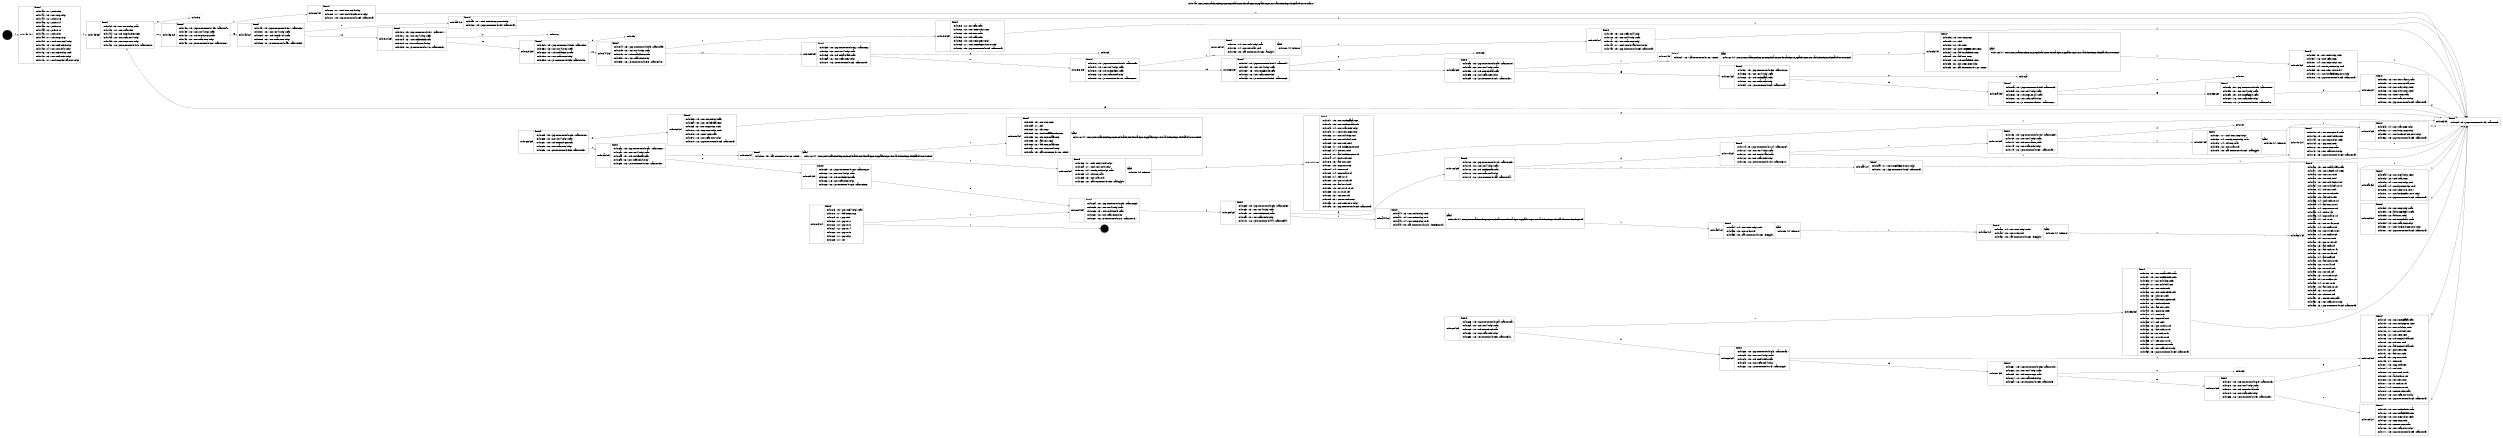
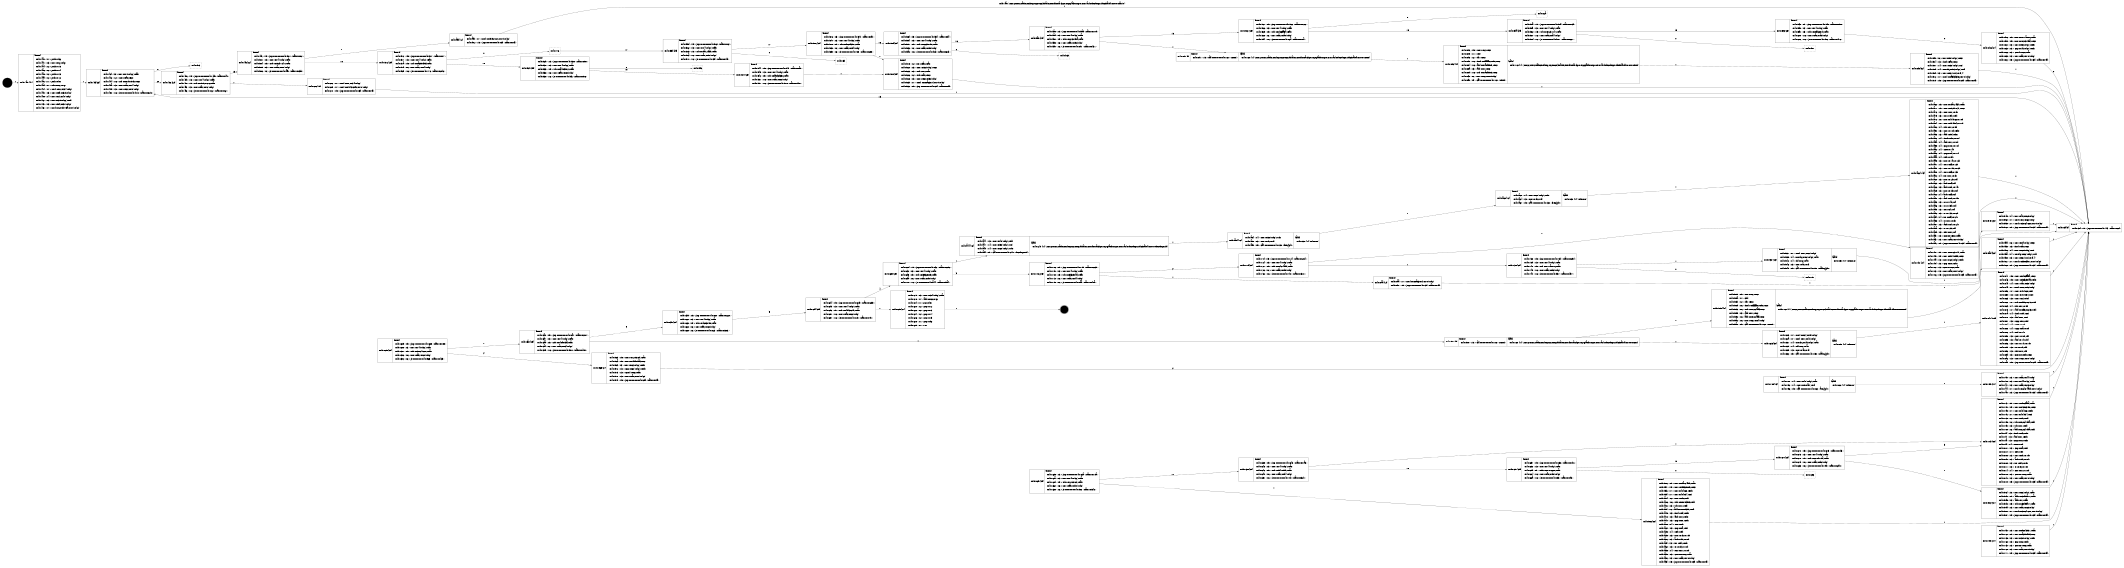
edge "0x401544 [25]" -> "0x40155d [25]": now "0x401776" -> "0x40155d [25]"
edge "0x401576 [25]" -> "0x40178e [13]": now "0x401576 [25]" -> "0x40191e [25]"
edge "0x401c15 [21]" -> "0x4016d4 [25]": reversed
edge "0x401985 [40]" -> "0x4019ad [32]": added, label "1"
edge "0x401670 [25]" -> "0x40175b [27]": now "0x401670 [25]" -> "0x4019cd [31]"
